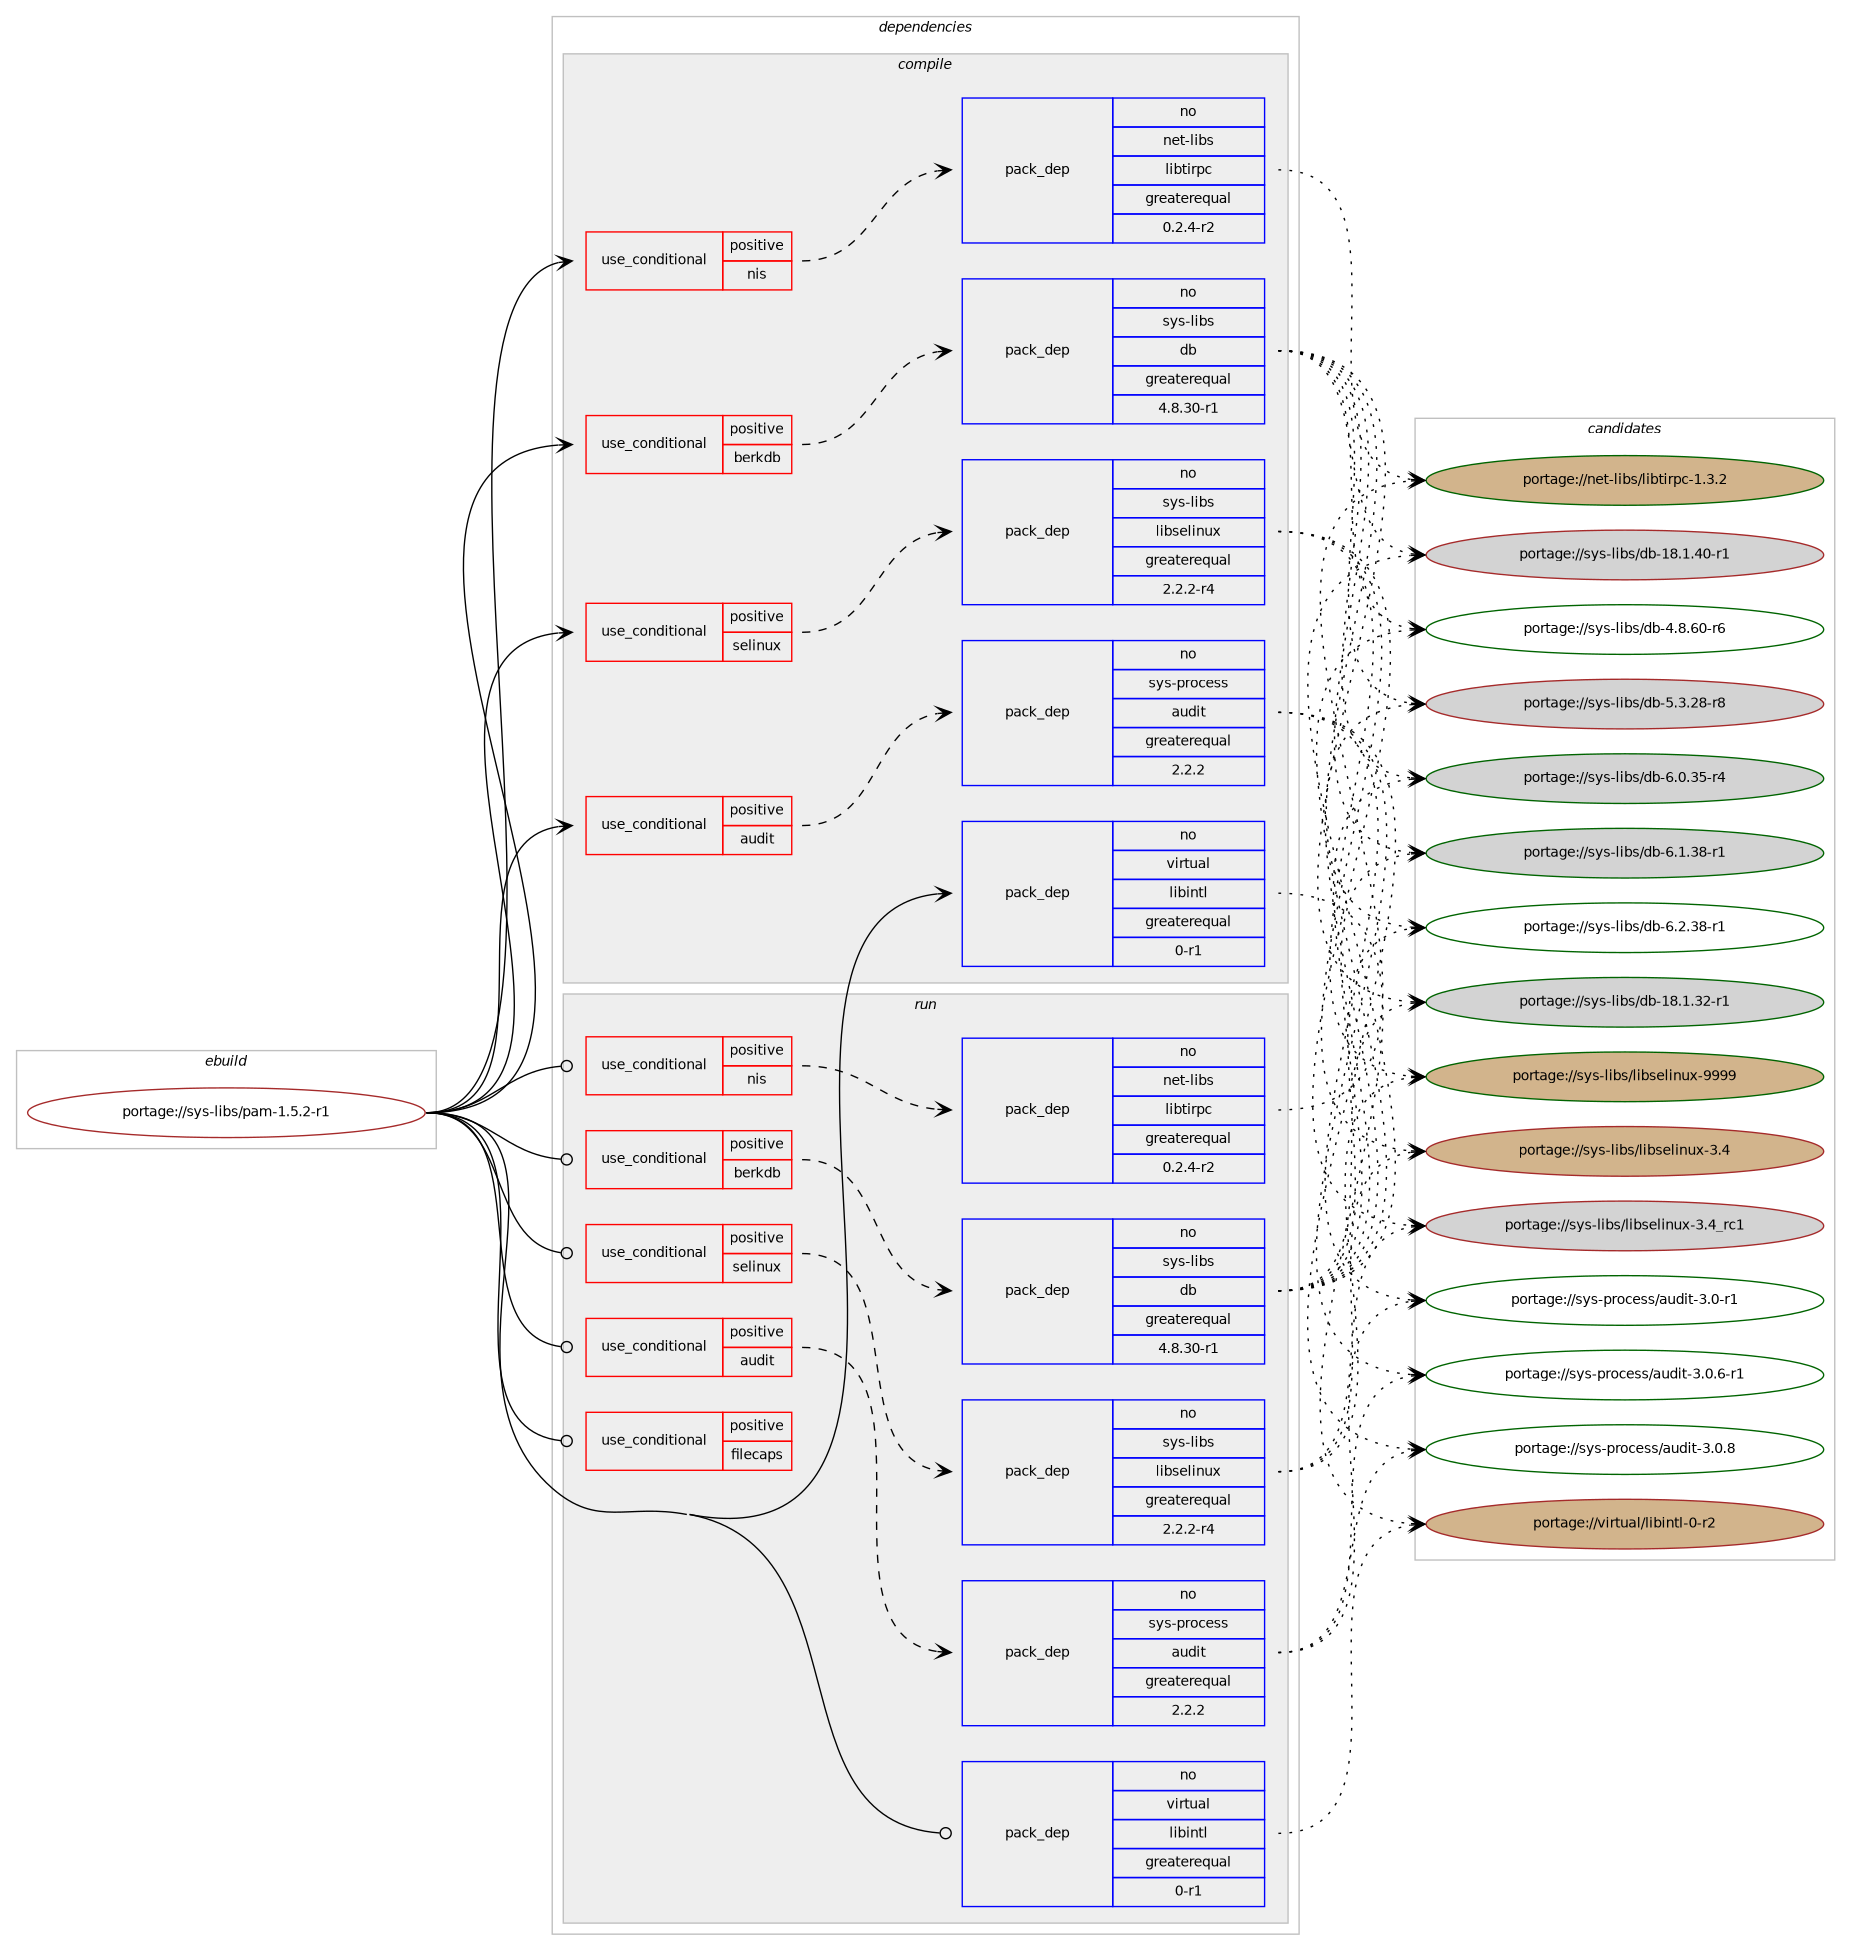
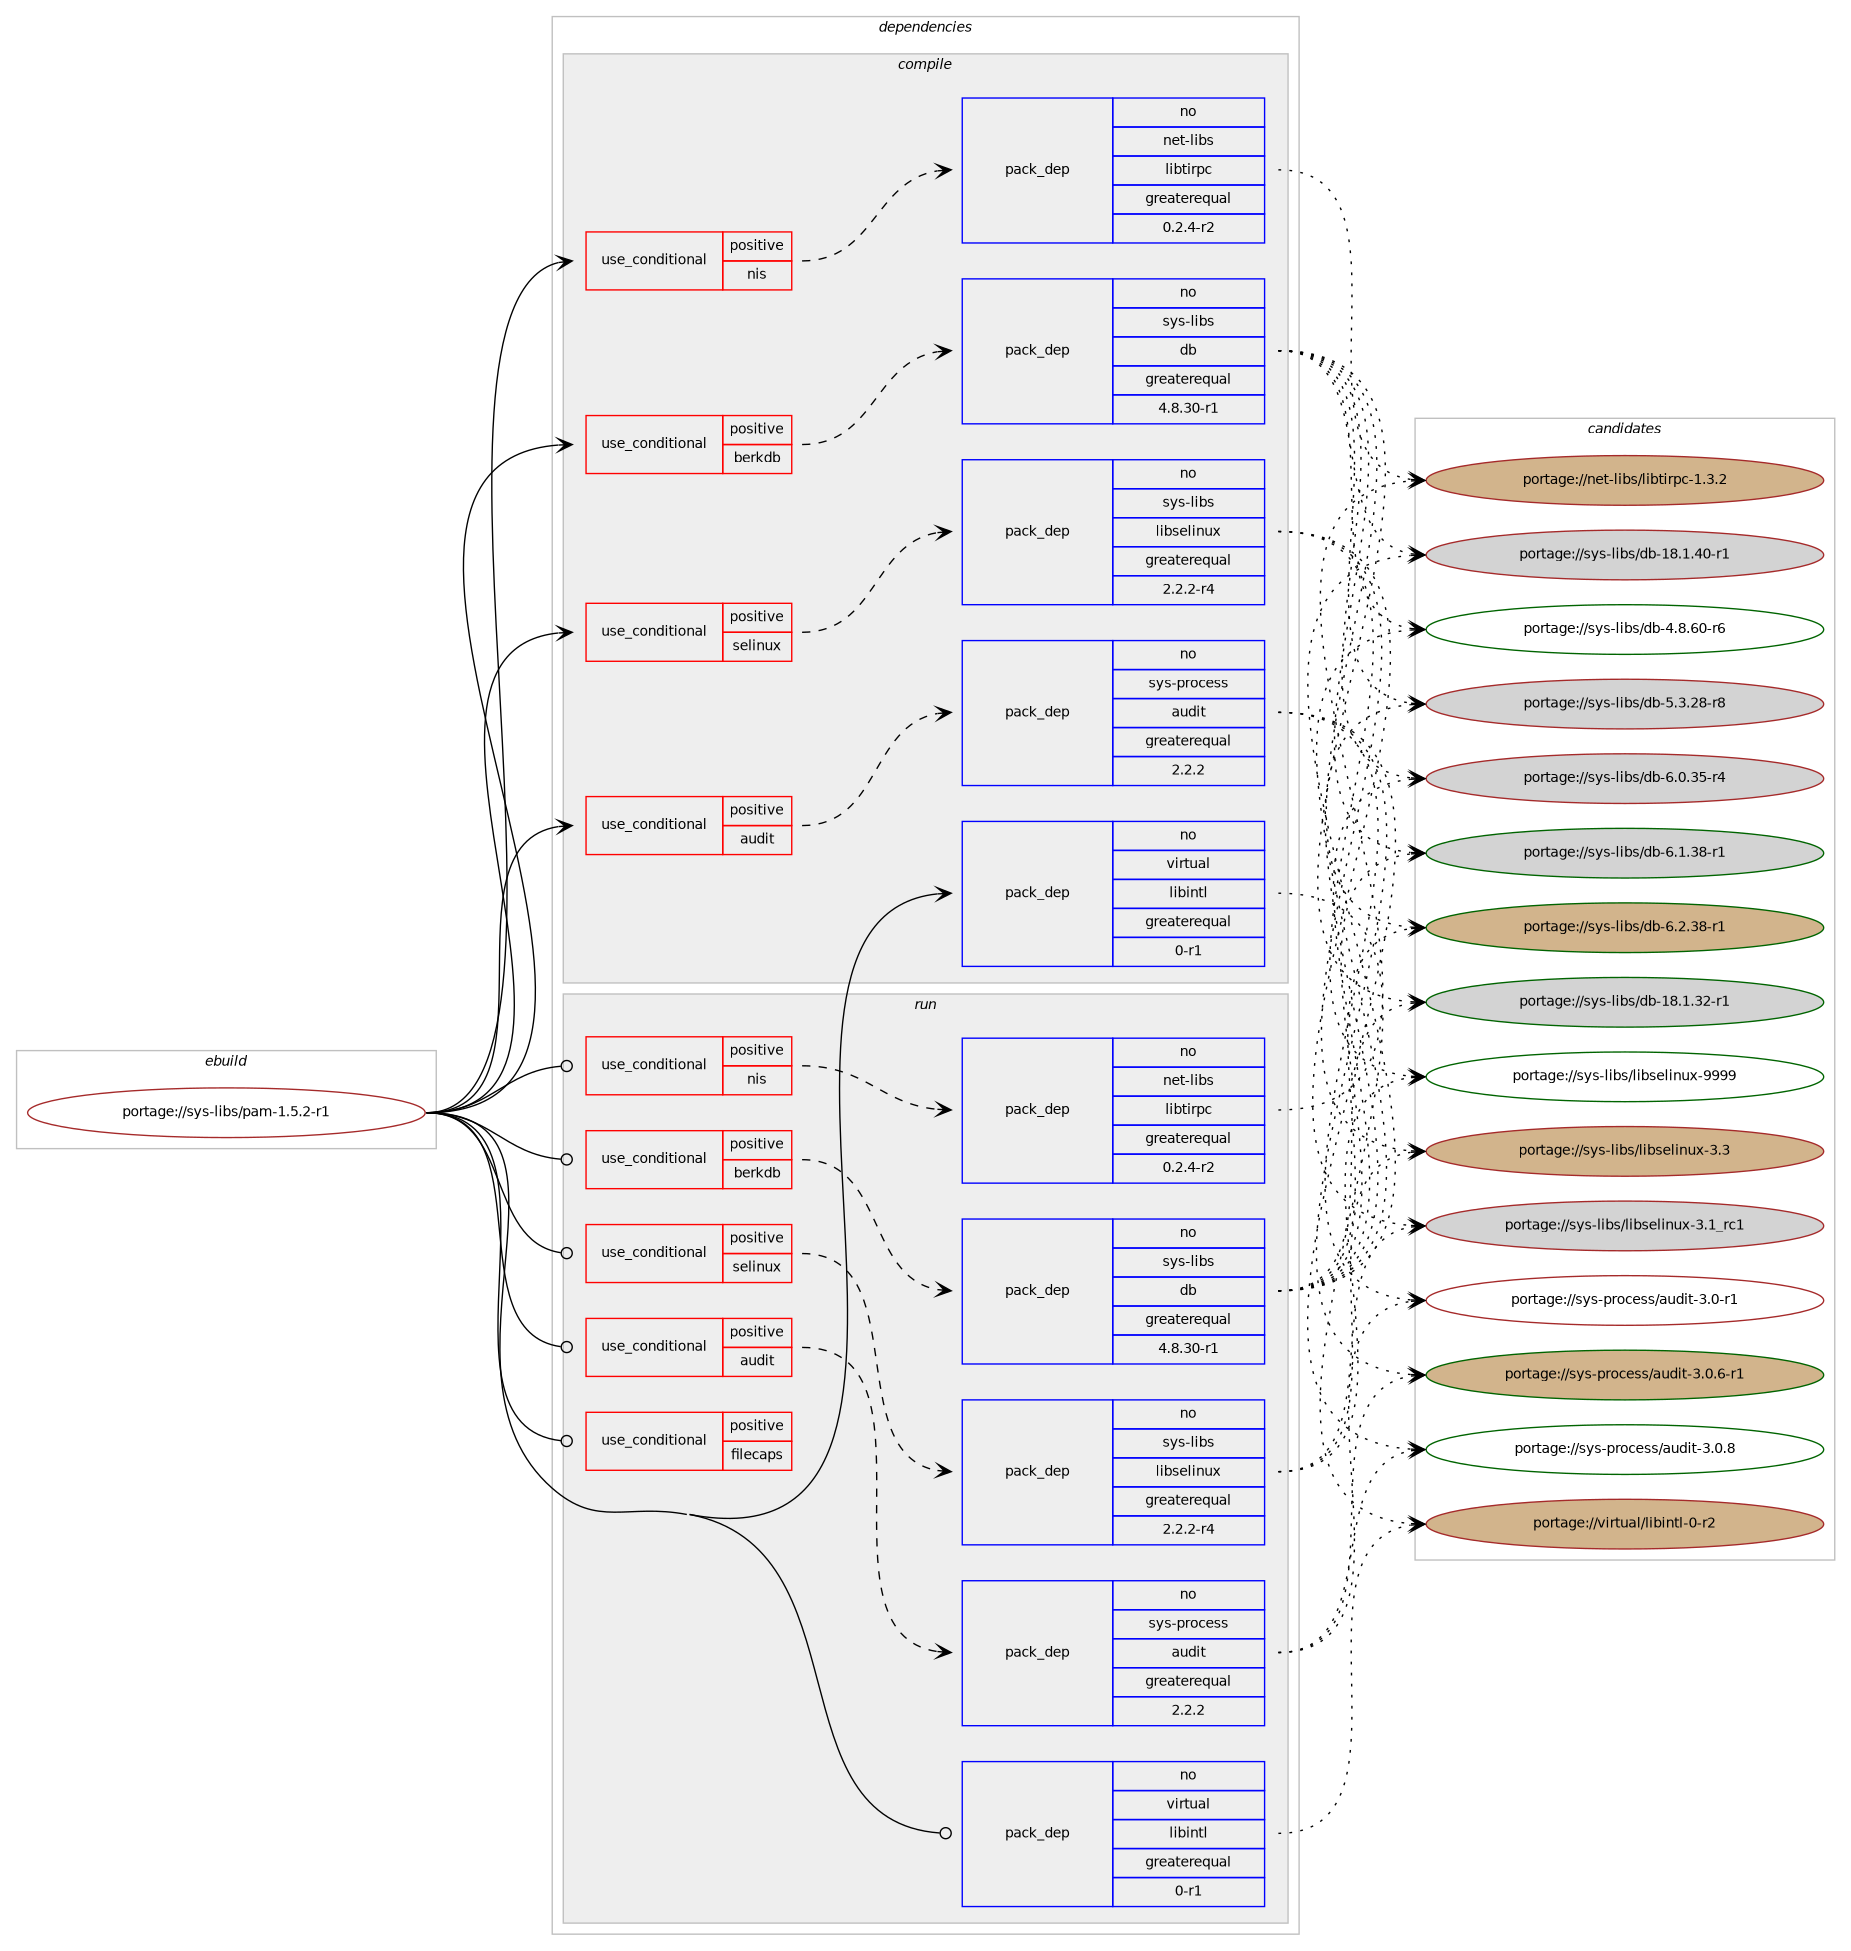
node "portage://net-libs/libtirpc-1.3.2": color darkgreen -> brown
node "portage://sys-libs/db-6.0.35-r4": color darkgreen -> brown
node "portage://sys-libs/db-6.2.38-r1": fillcolor white -> tan
node "portage://sys-libs/libselinux-9999": fillcolor tan -> white
node "portage://sys-libs/libselinux-3.4": label "portage://sys-libs/libselinux-3.4" -> "portage://sys-libs/libselinux-3.3"
node "portage://sys-libs/libselinux-3.4_rc1": label "portage://sys-libs/libselinux-3.4_rc1" -> "portage://sys-libs/libselinux-3.1_rc1"
node "portage://sys-process/audit-3.0-r1": color darkgreen -> brown
node "portage://sys-process/audit-3.0.6-r1": fillcolor white -> tan
